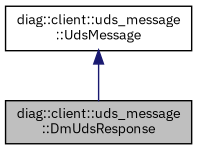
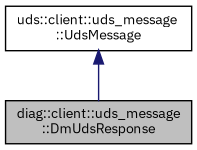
node "diag::client::uds_message ::UdsMessage": label "diag::client::uds_message ::UdsMessage" -> "uds::client::uds_message ::UdsMessage"
